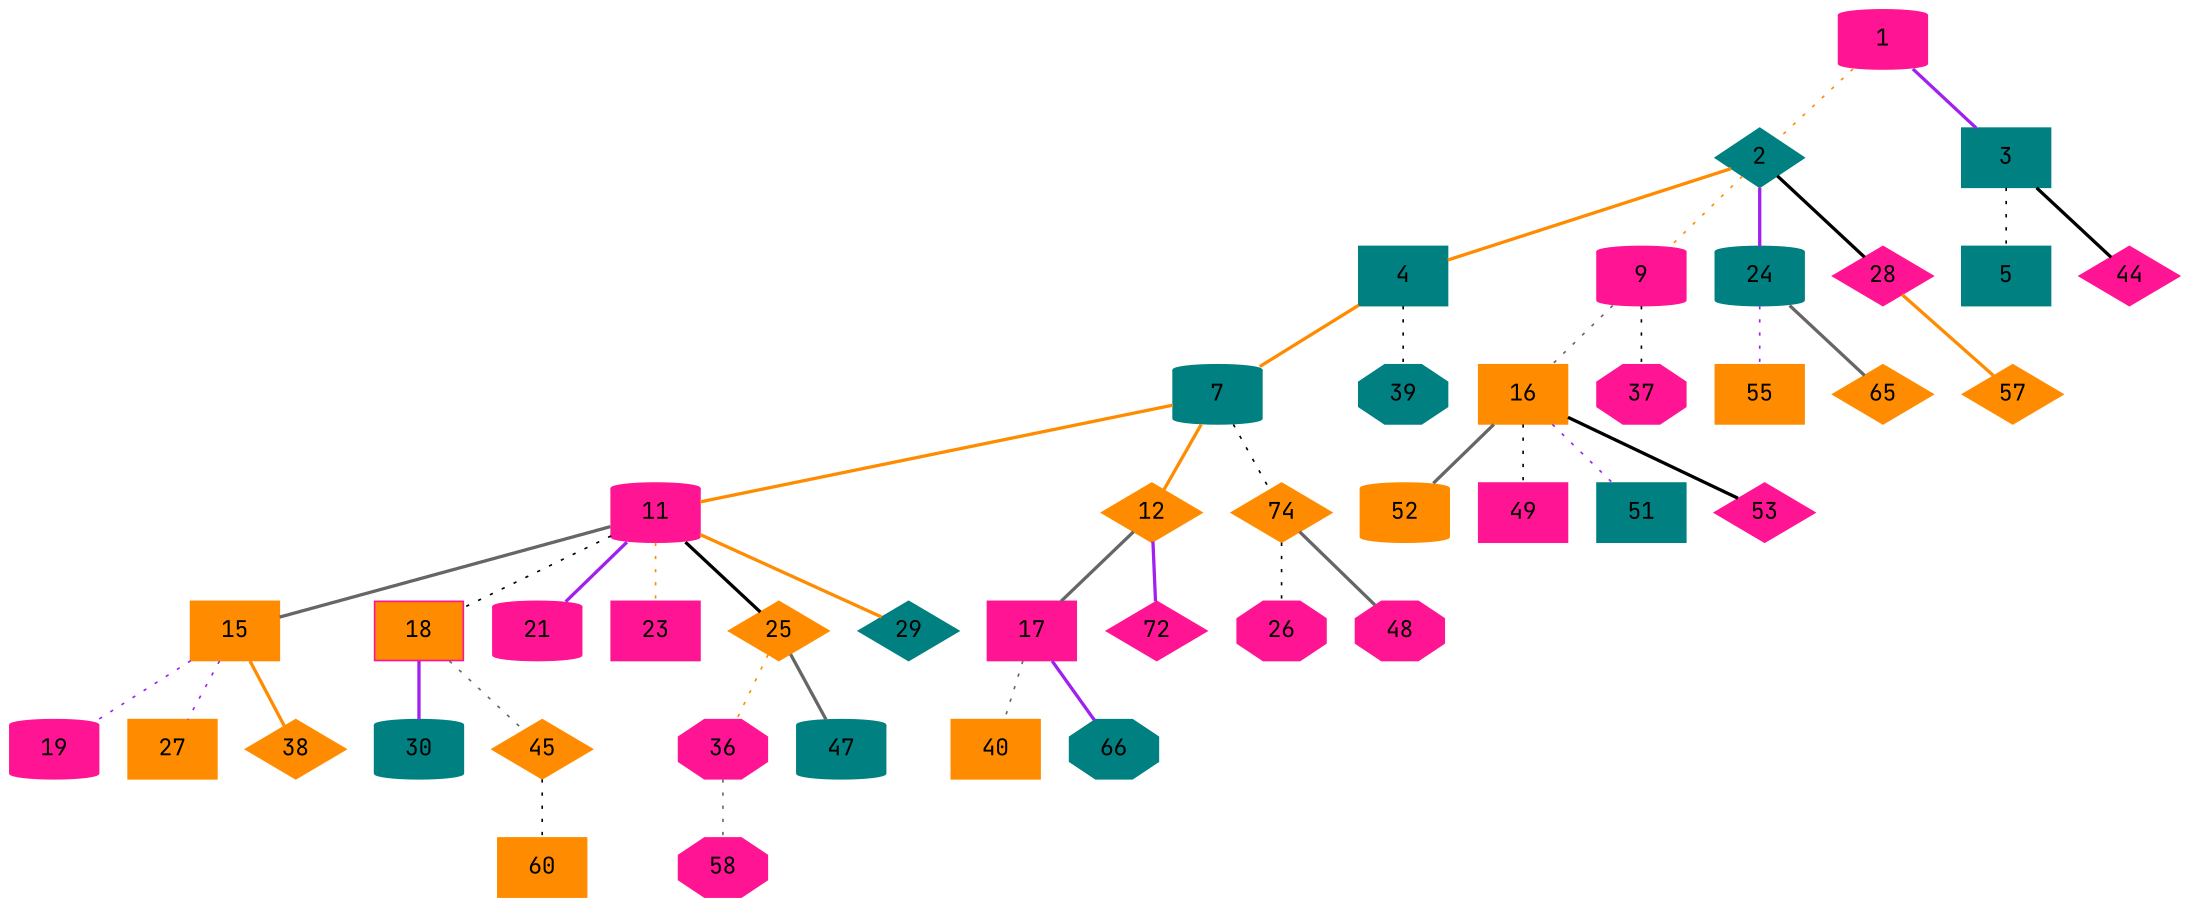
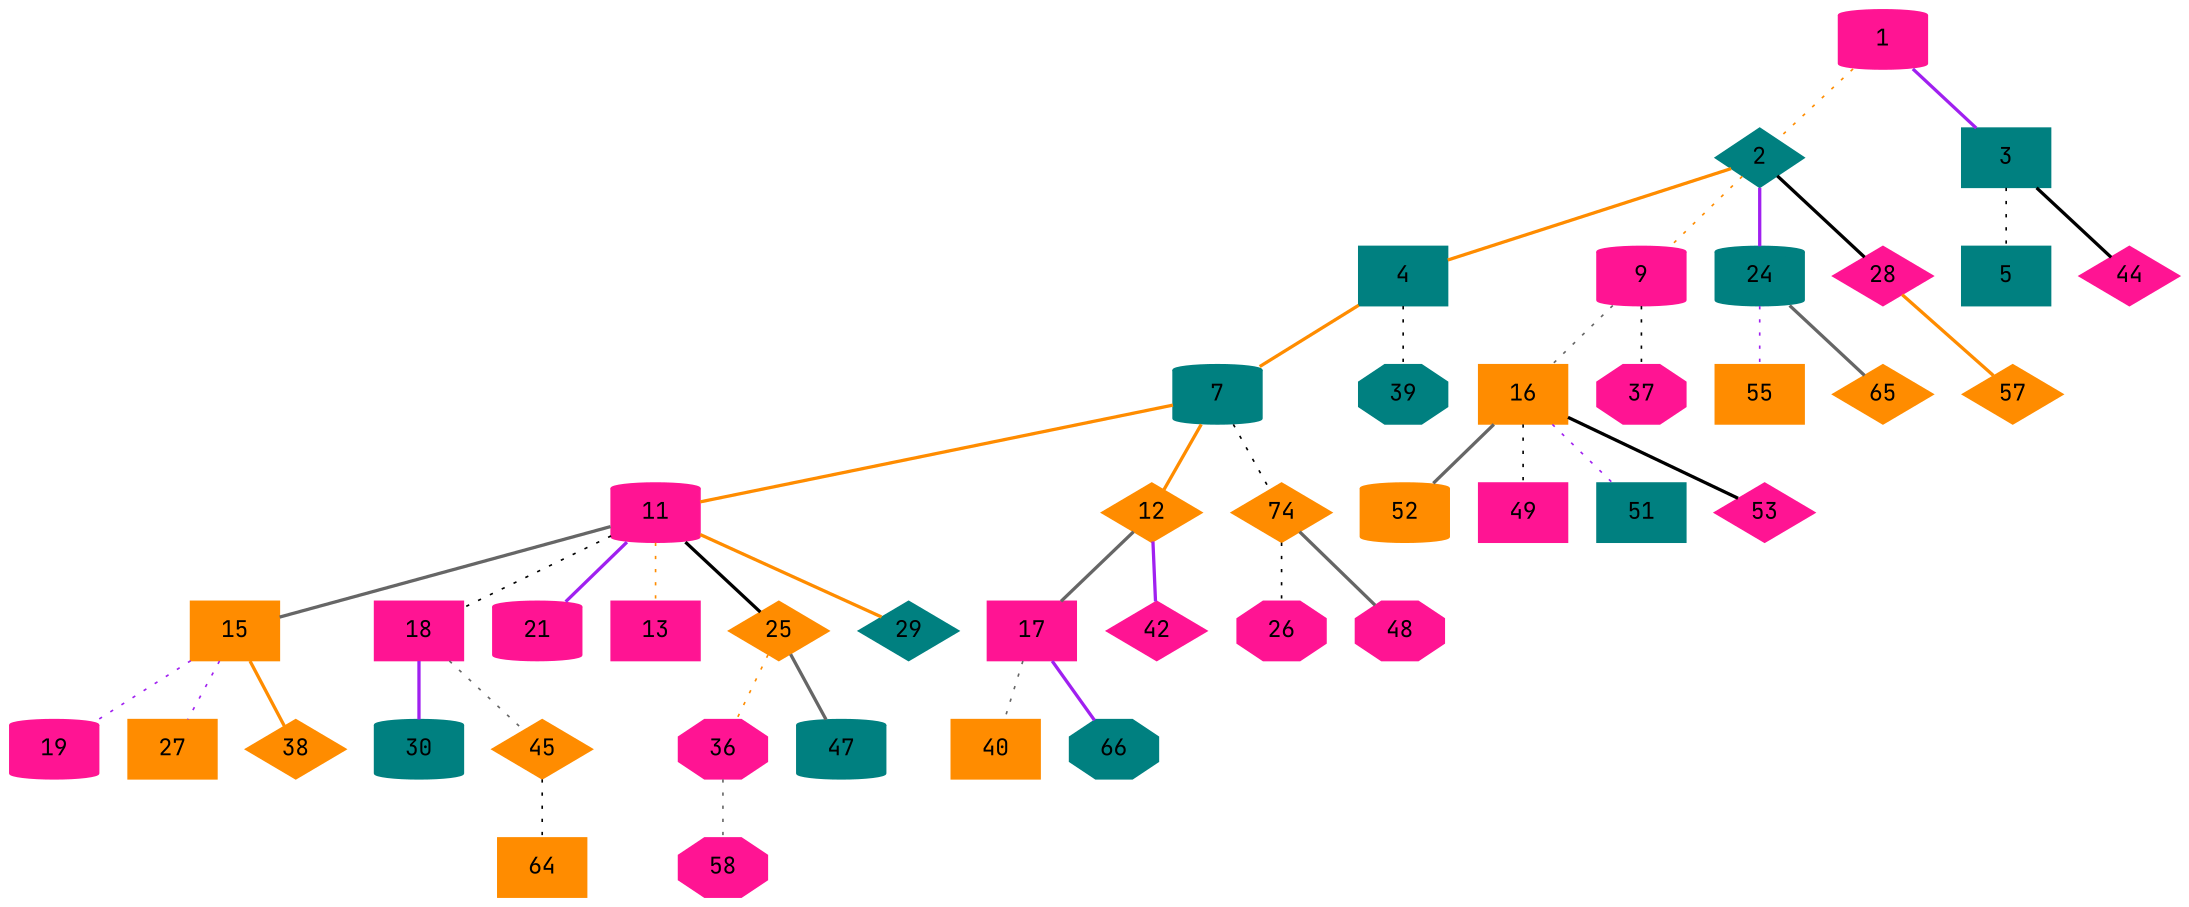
node "18": fillcolor darkorange -> deeppink
node "23": label "23" -> "13"
node "72": label "72" -> "42"
node "60": label "60" -> "64"
